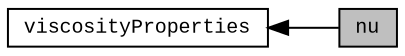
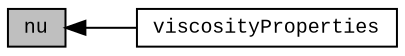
edge "nu" -> "viscosityProperties": reversed
